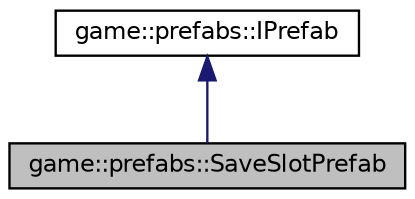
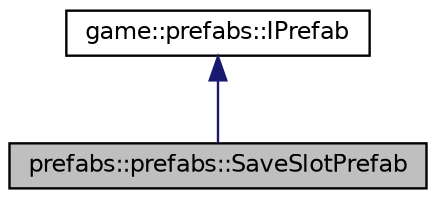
node "game::prefabs::SaveSlotPrefab": label "game::prefabs::SaveSlotPrefab" -> "prefabs::prefabs::SaveSlotPrefab"
